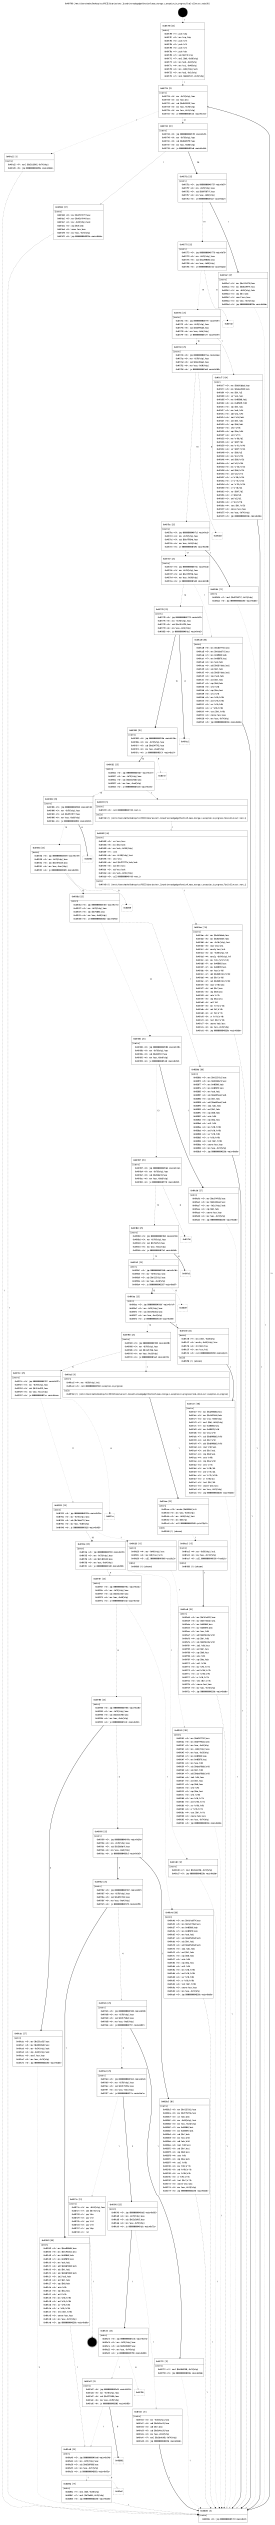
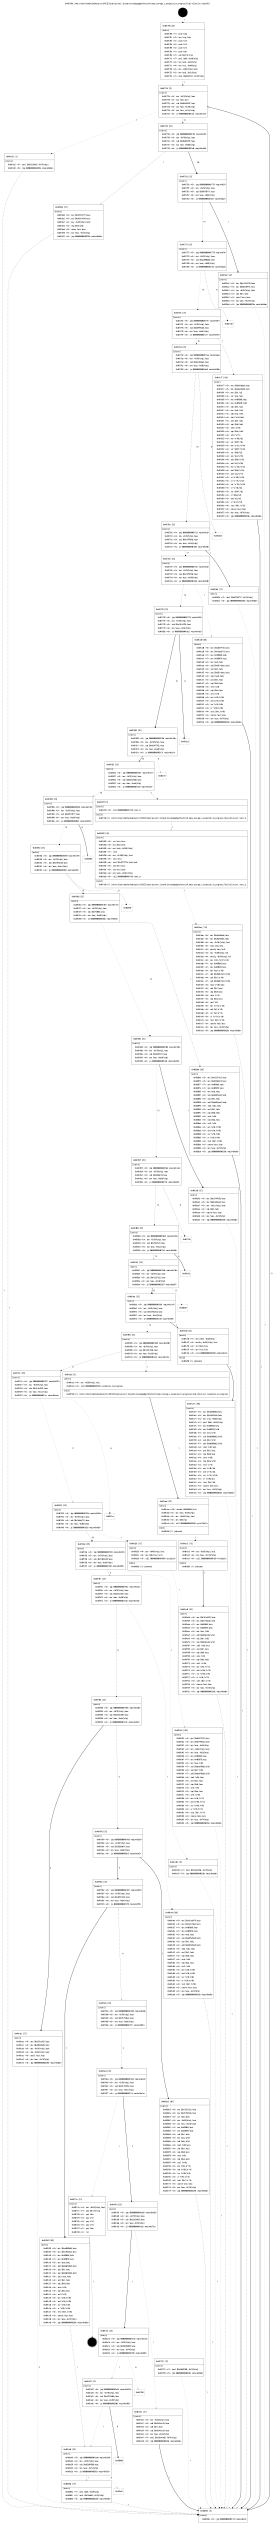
edge "0x4019cb [25]" -> "0x401f31 [12]": removed, label "1"
